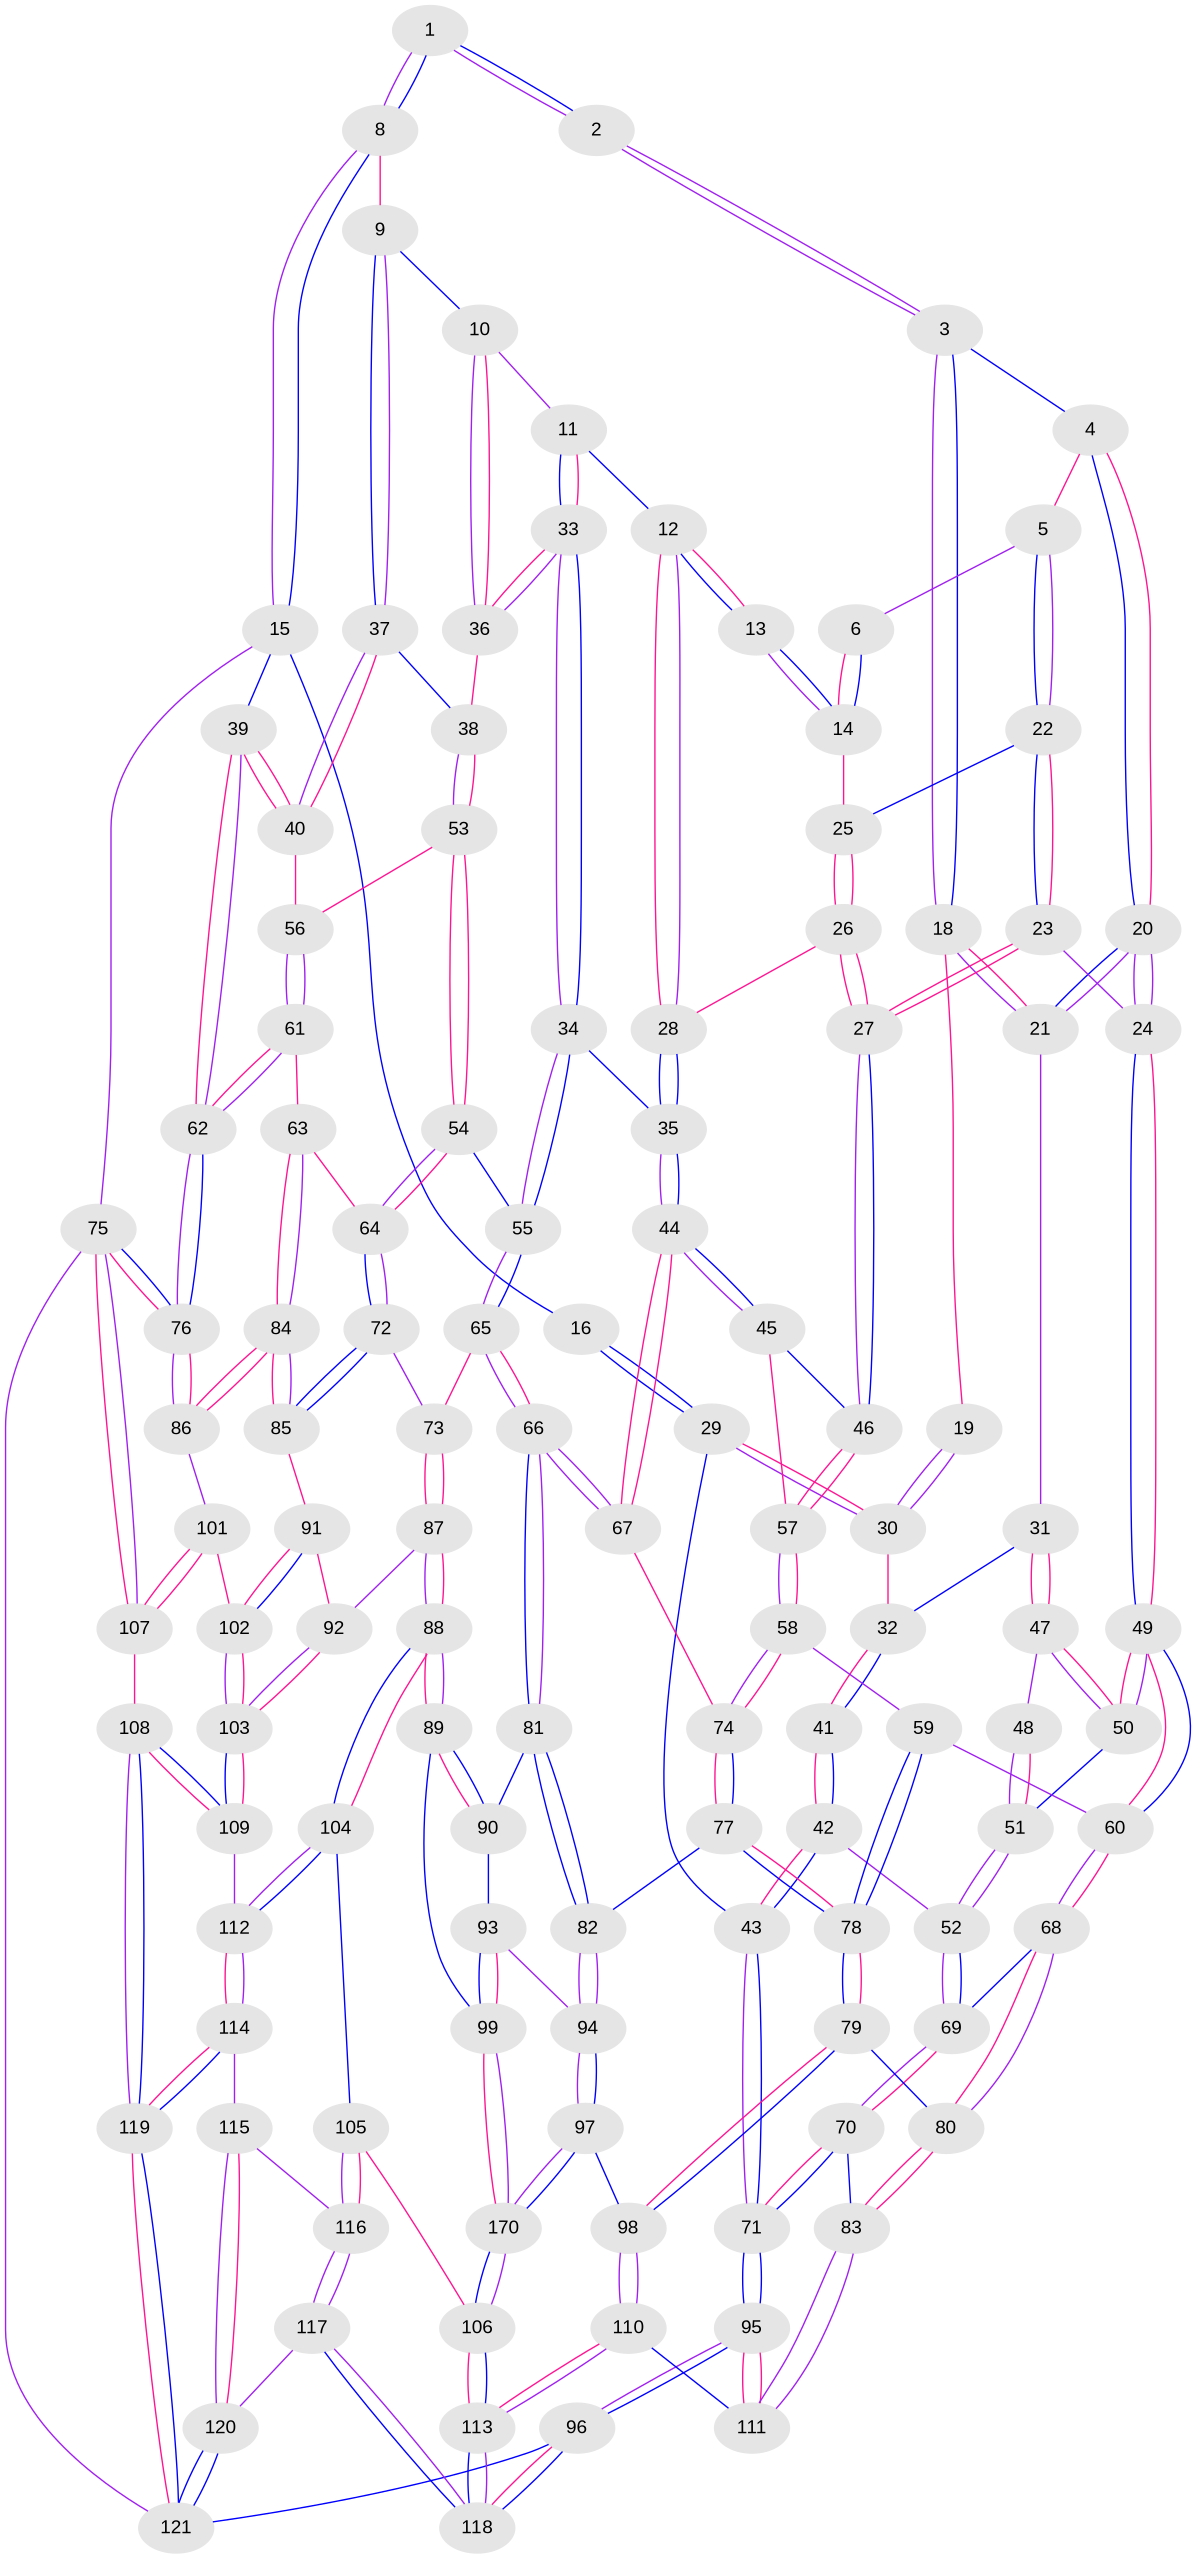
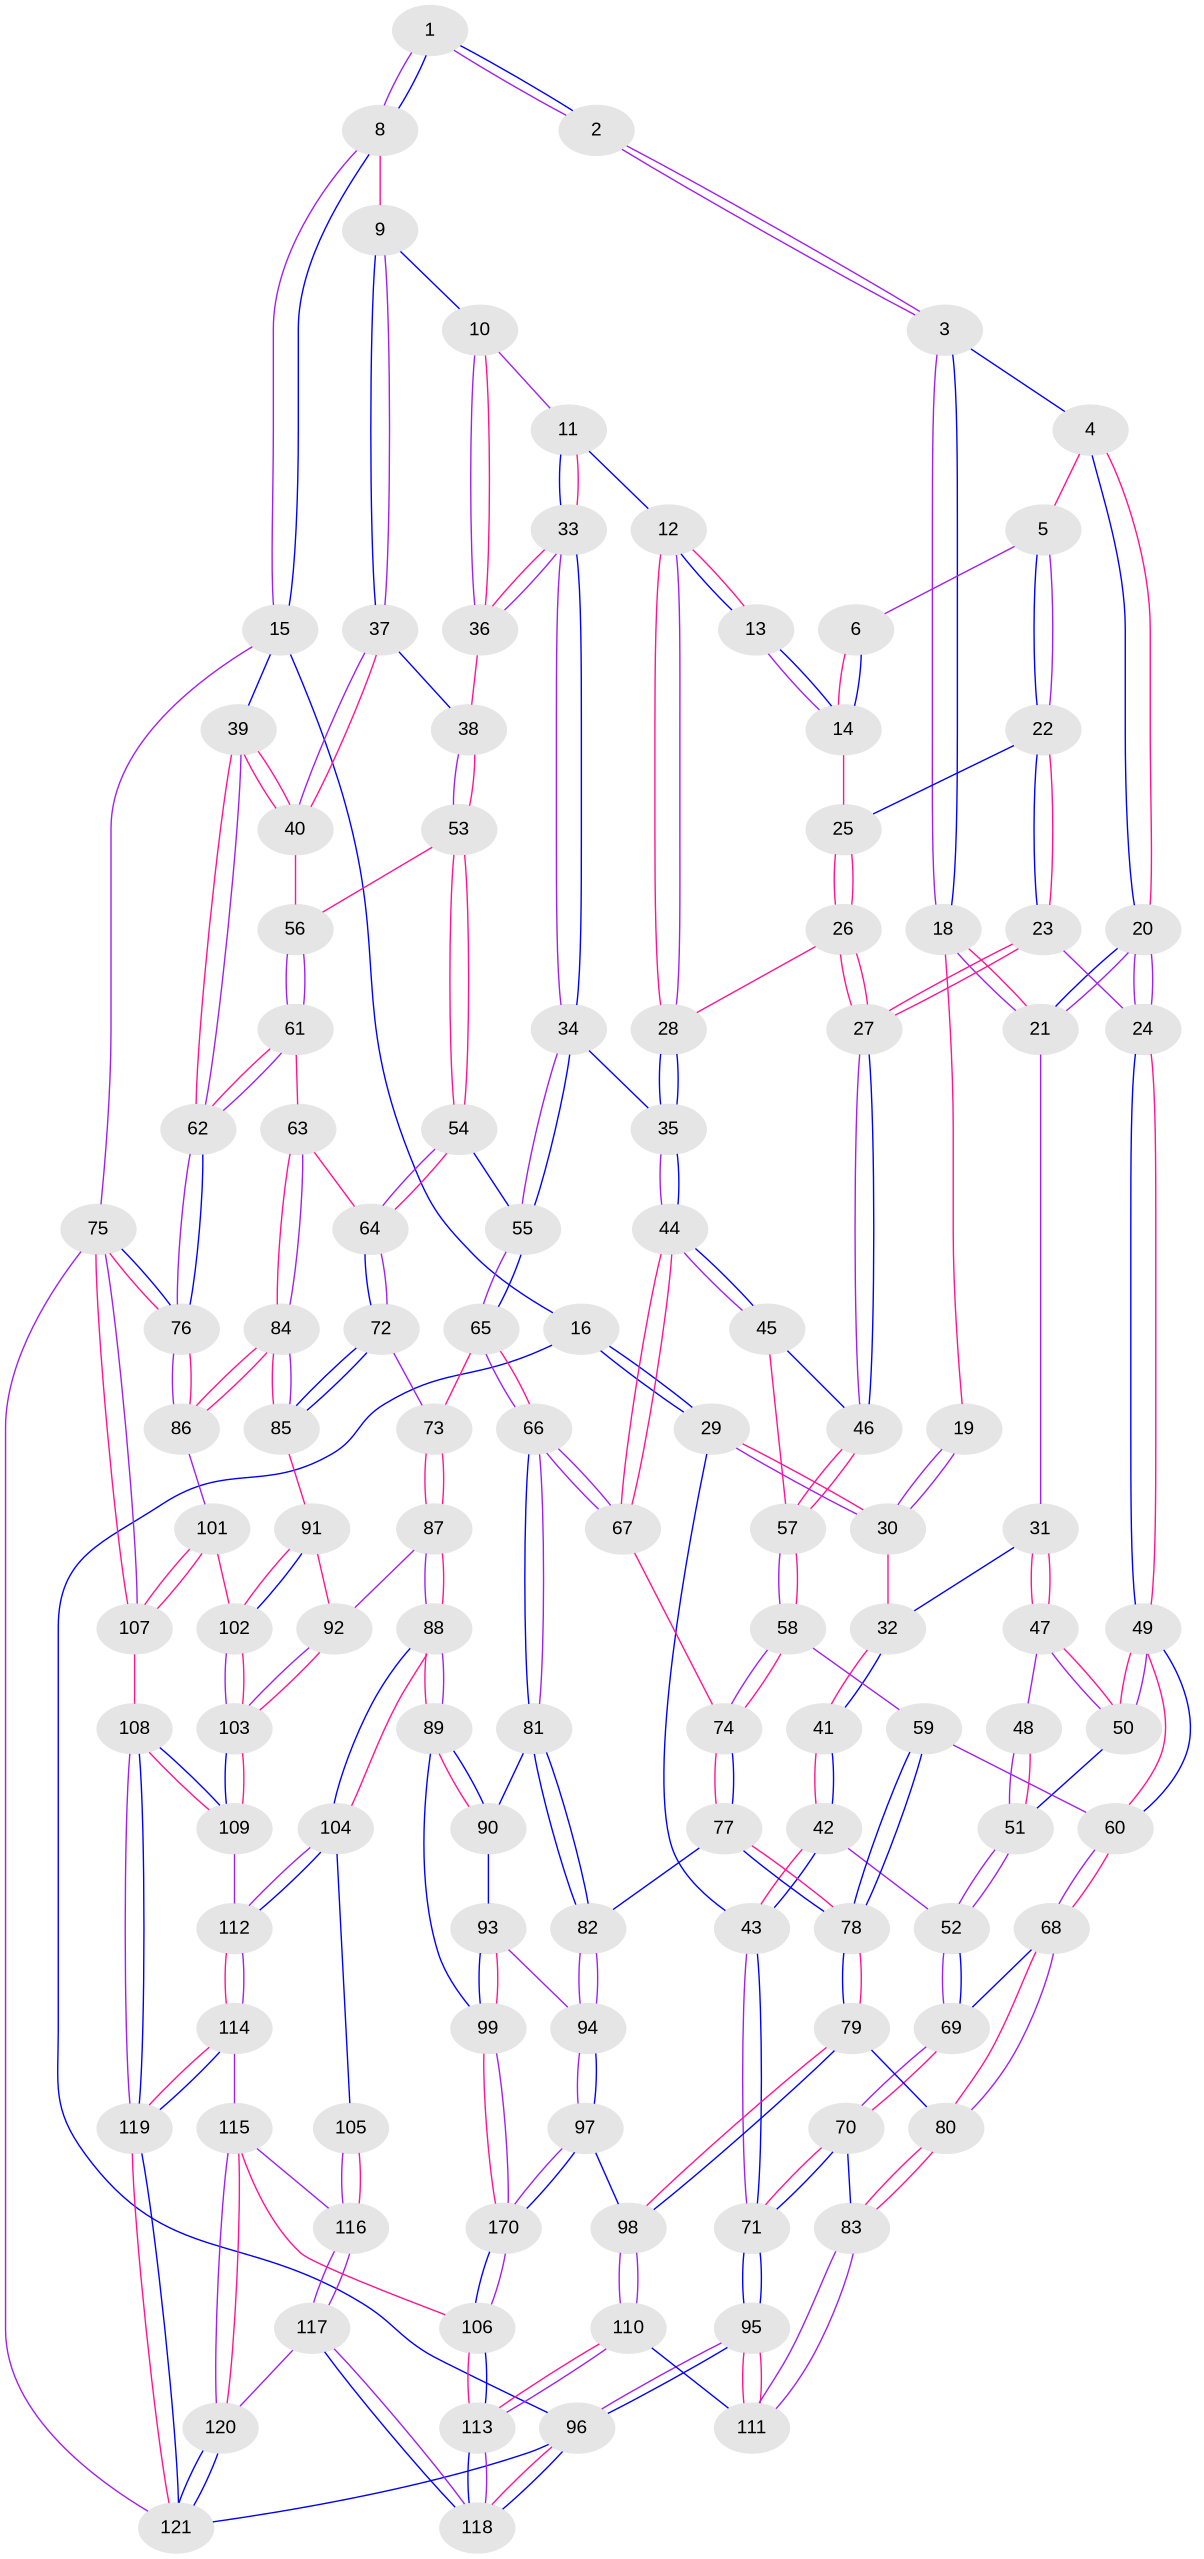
edge "16" -- "96": added
edge "105" -- "106": now "115" -- "106"
